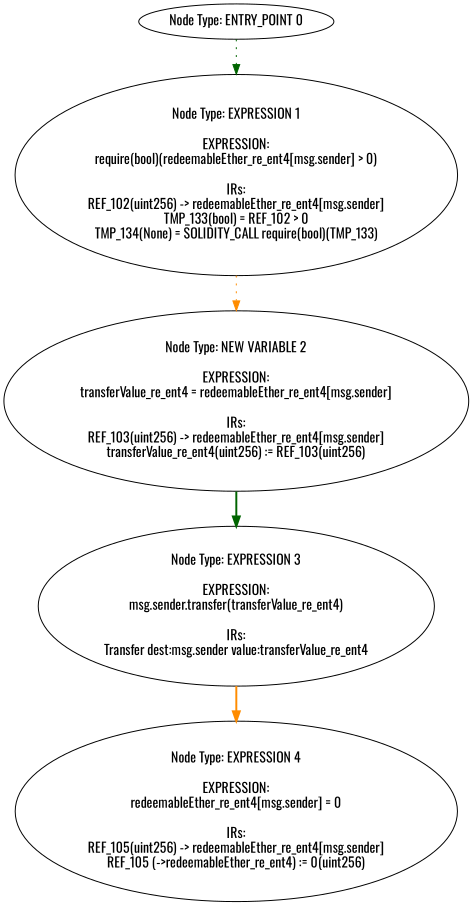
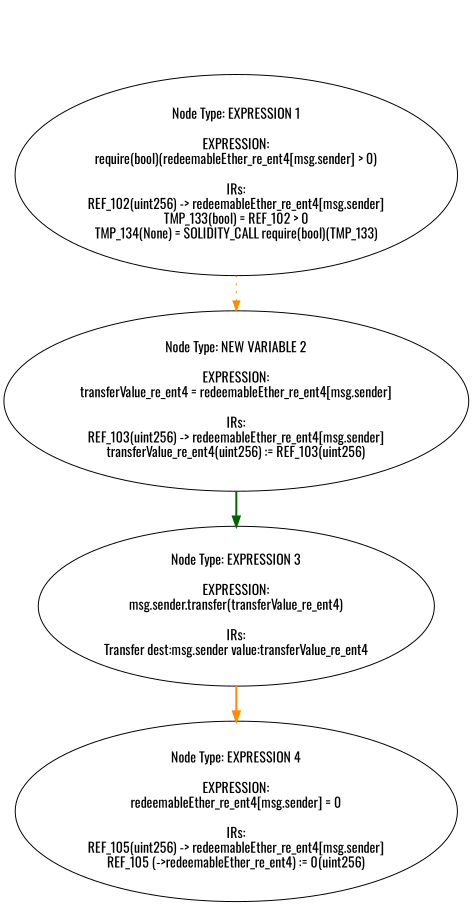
node "Node Type: ENTRY_POINT 0": removed
